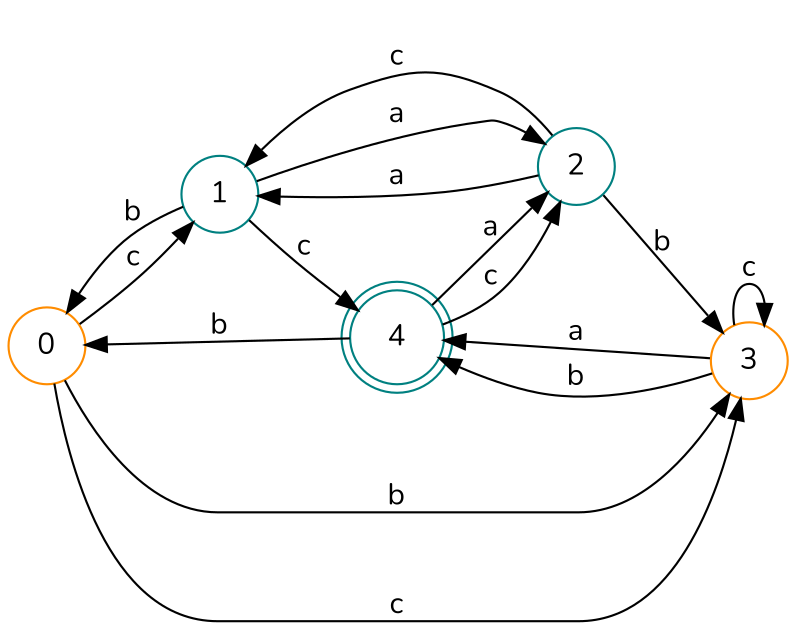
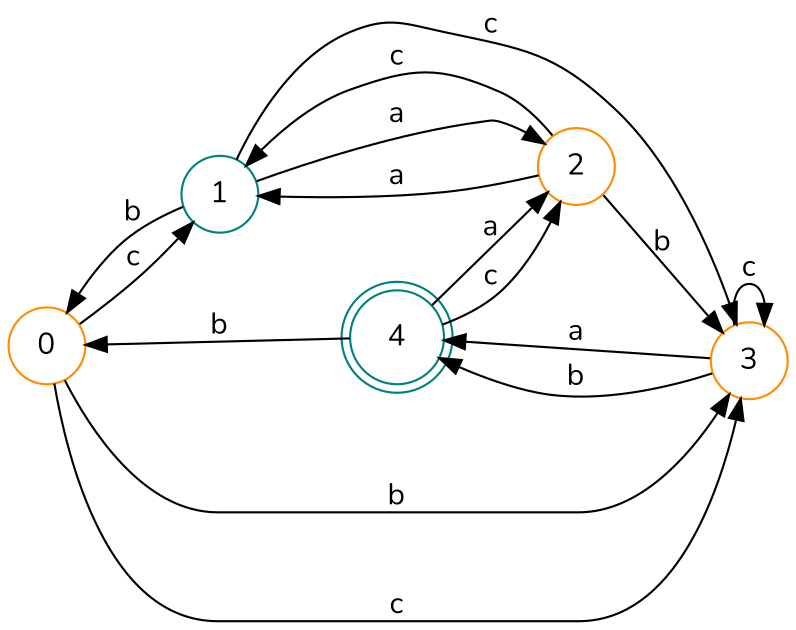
node "2": color teal -> darkorange
edge "1" -> "4": now "1" -> "3"
